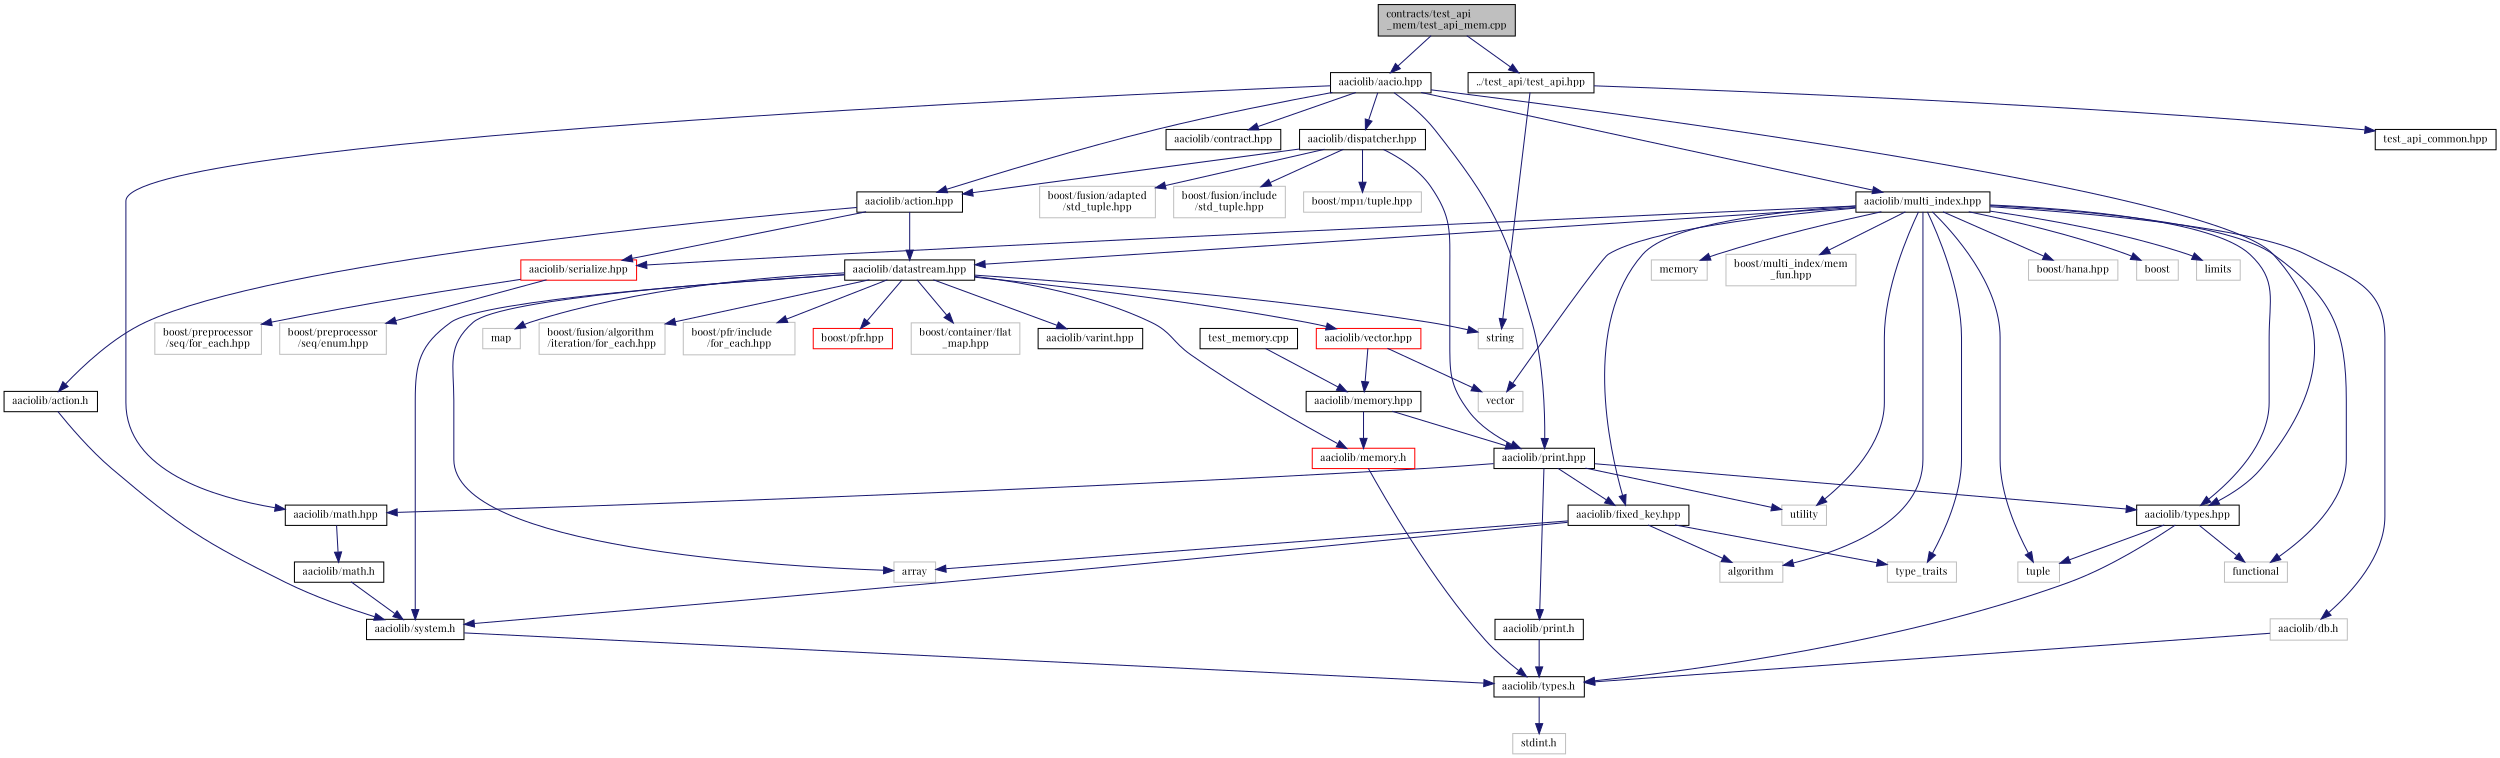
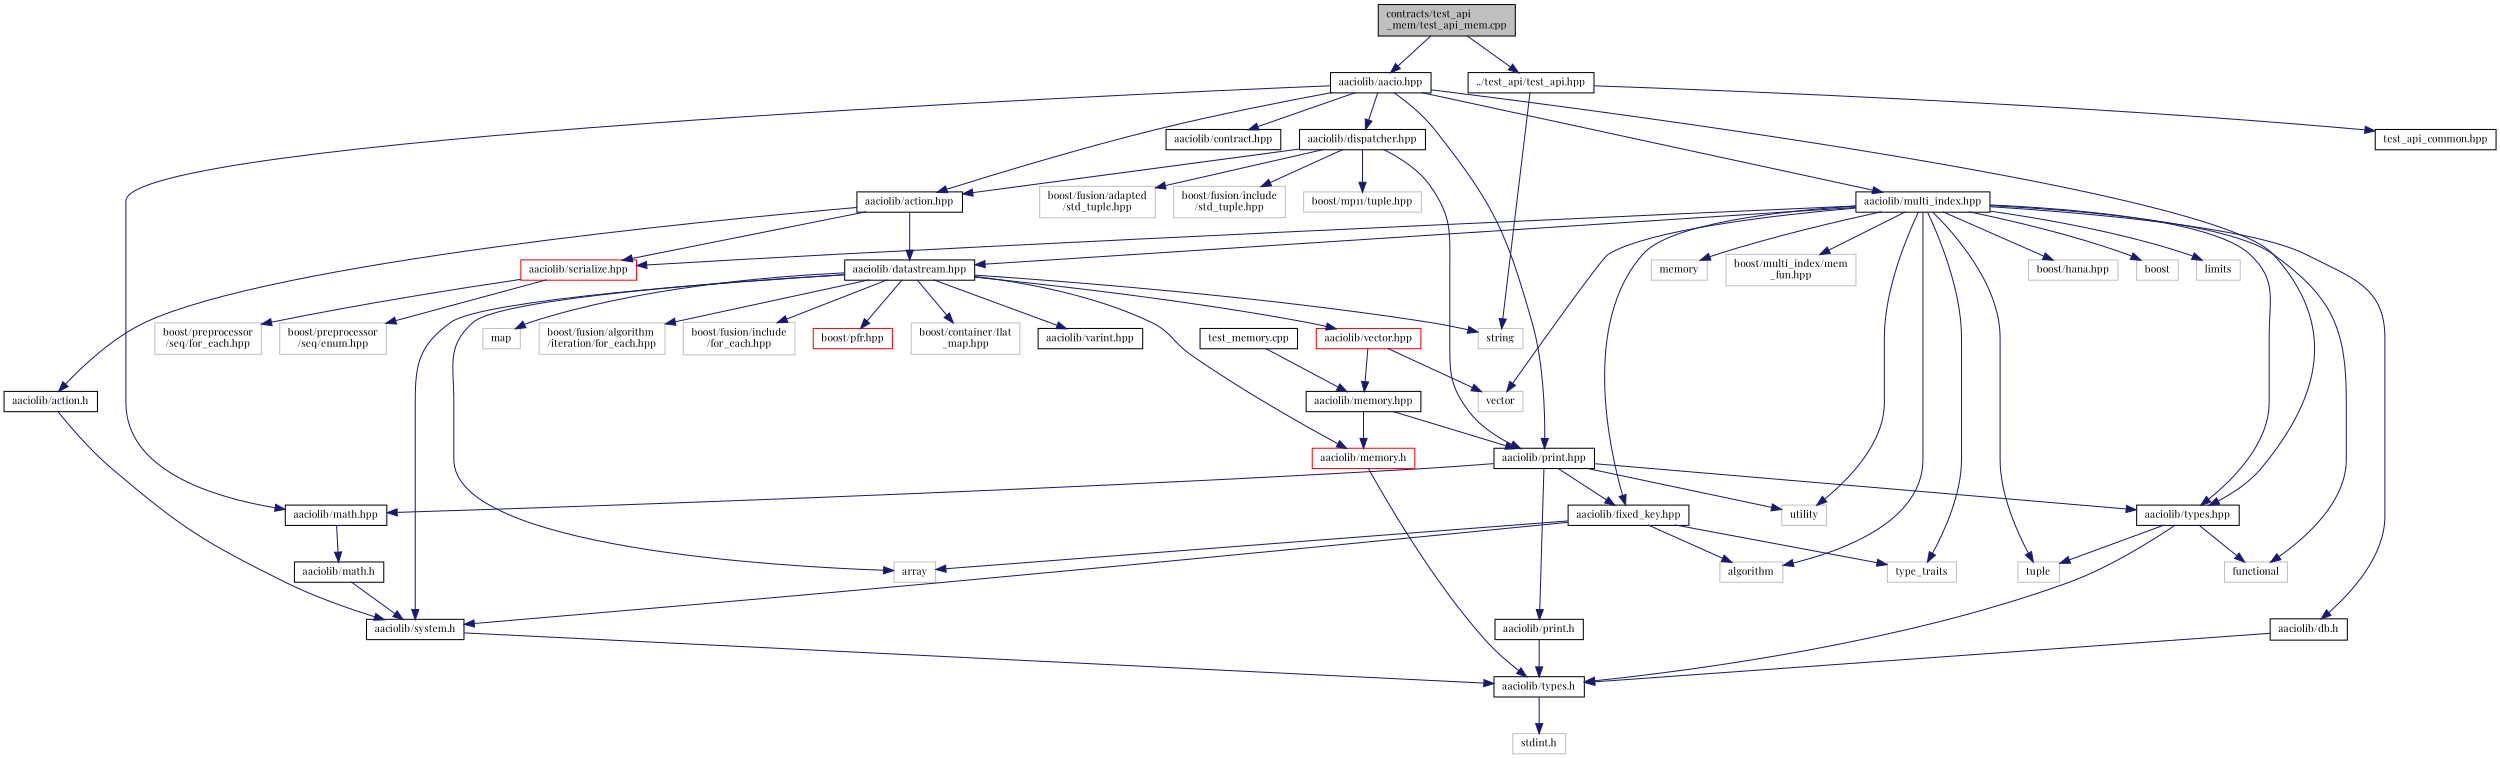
node "boost/pfr/include /for_each.hpp": label "boost/pfr/include /for_each.hpp" -> "boost/fusion/include /for_each.hpp"
node "aaciolib/db.h": color grey75 -> black
